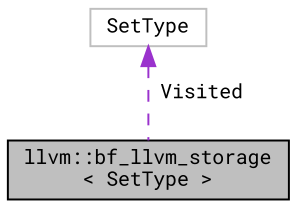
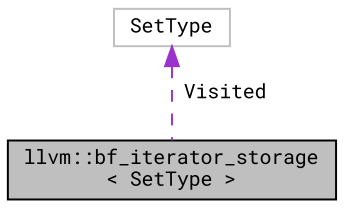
node "llvm::bf_llvm_storage < SetType >": label "llvm::bf_llvm_storage < SetType >" -> "llvm::bf_iterator_storage < SetType >"
